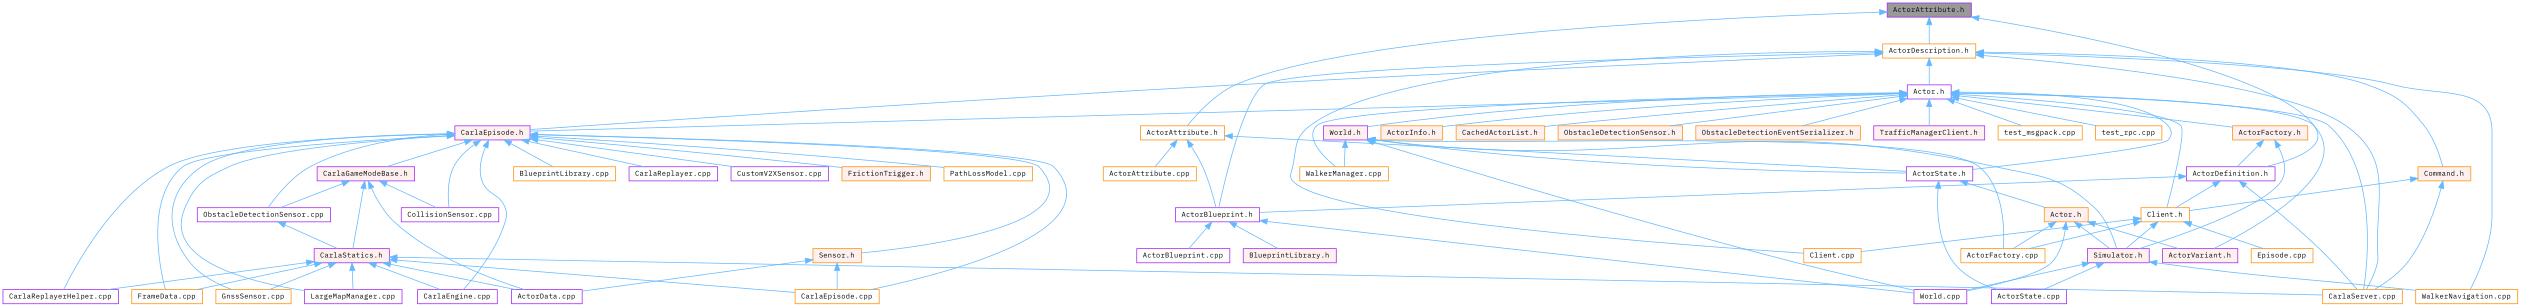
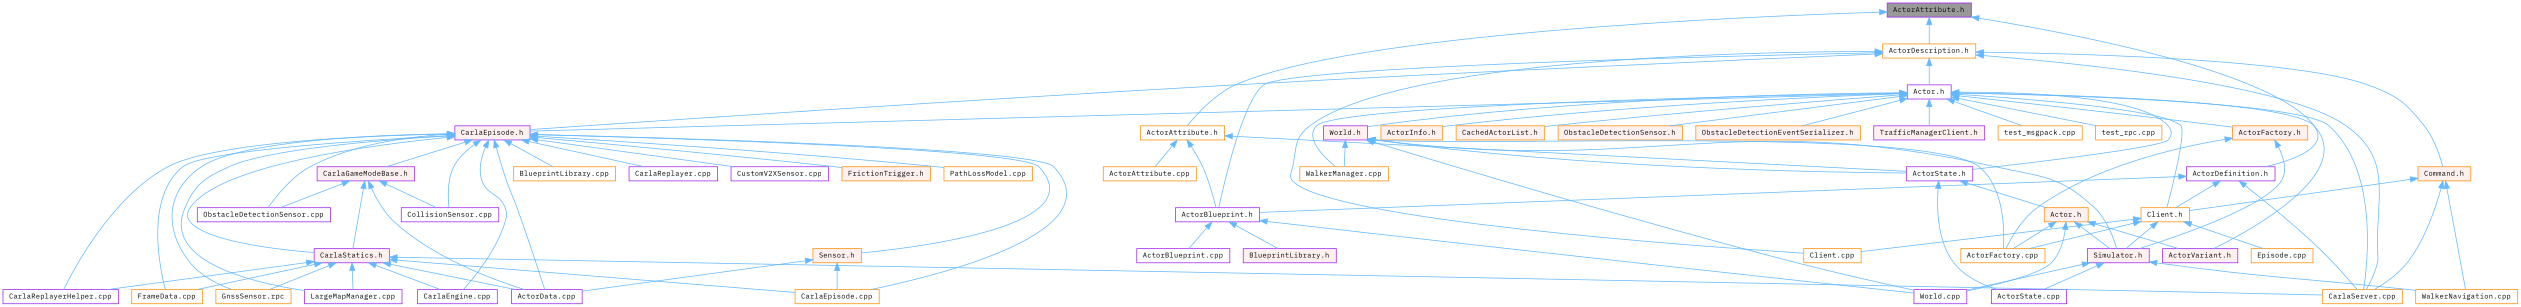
edge "WalkerNavigation.cpp" -> "ActorDescription.h": now "WalkerNavigation.cpp" -> "Command.h"
edge "ActorDefinition.h" -> "ActorFactory.h": now "ActorFactory.cpp" -> "ActorFactory.h"
edge "ActorData.cpp" -> "CarlaEpisode.h": added
edge "CarlaStatics.h" -> "ObstacleDetectionSensor.cpp": now "CarlaStatics.h" -> "CarlaEpisode.h"
node "GnssSensor.cpp": label "GnssSensor.cpp" -> "GnssSensor.rpc"
